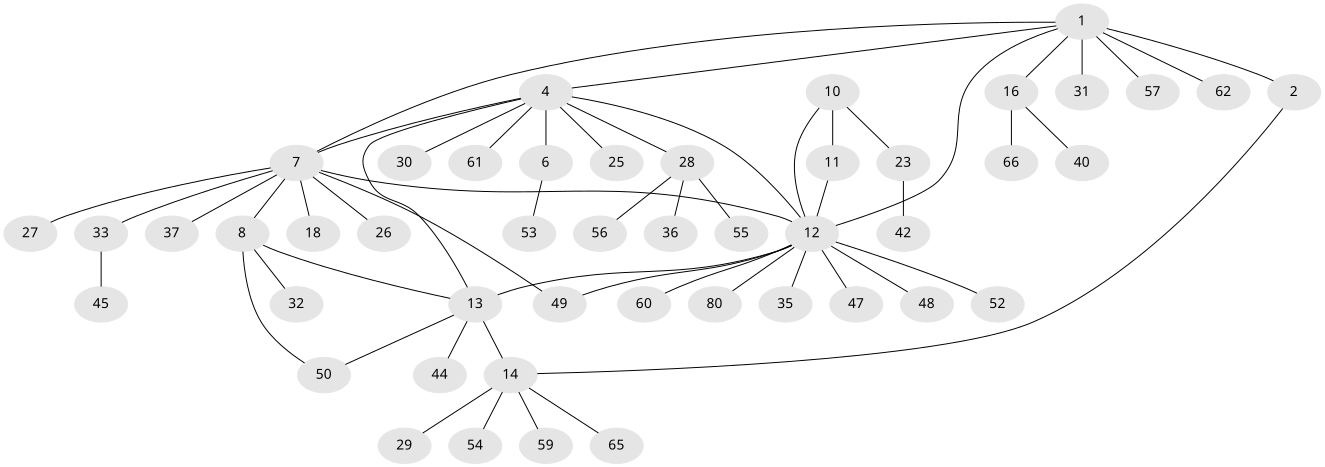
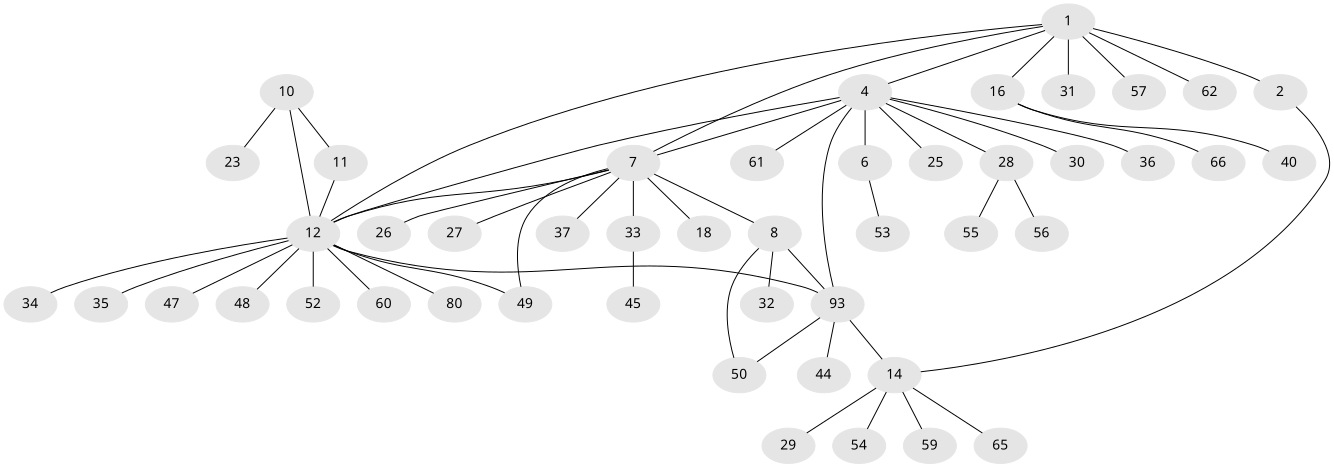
edge "28" -- "36": now "4" -- "36"
node "42": removed
node "34": added
node "13": label "13" -> "93"
